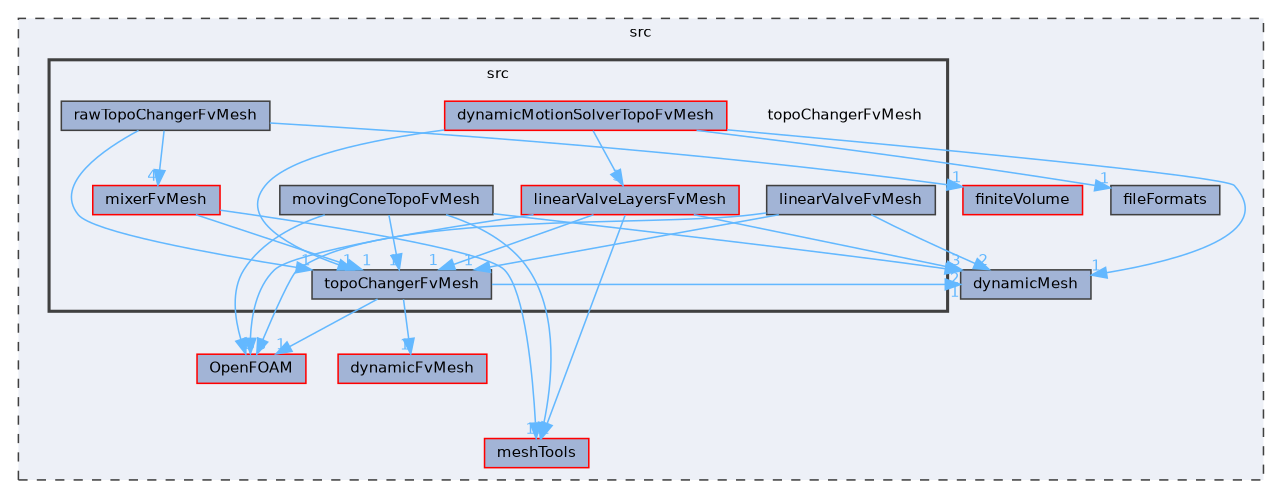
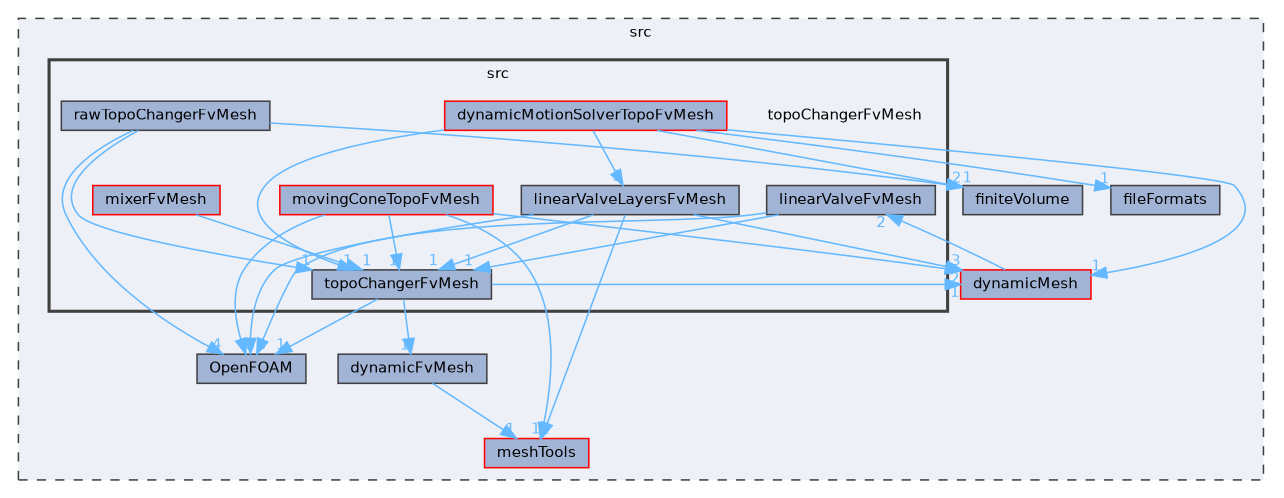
edge "rawTopoChangerFvMesh" -> "mixerFvMesh": now "rawTopoChangerFvMesh" -> "OpenFOAM"
edge "dynamicMotionSolverTopoFvMesh" -> "finiteVolume": added
node "movingConeTopoFvMesh": color grey25 -> red
node "linearValveLayersFvMesh": color red -> grey25
node "finiteVolume": color red -> grey25
edge "linearValveFvMesh" -> "dynamicMesh": reversed
edge "mixerFvMesh" -> "meshTools": now "dynamicFvMesh" -> "meshTools"
node "dynamicMesh": color grey25 -> red
node "OpenFOAM": color red -> grey25
node "dynamicFvMesh": color red -> grey25
